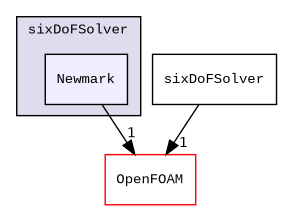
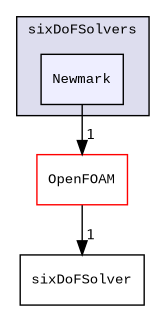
cluster "sixDoFSolver": label "sixDoFSolver" -> "sixDoFSolvers"
edge "sixDoFSolver" -> "OpenFOAM": reversed
